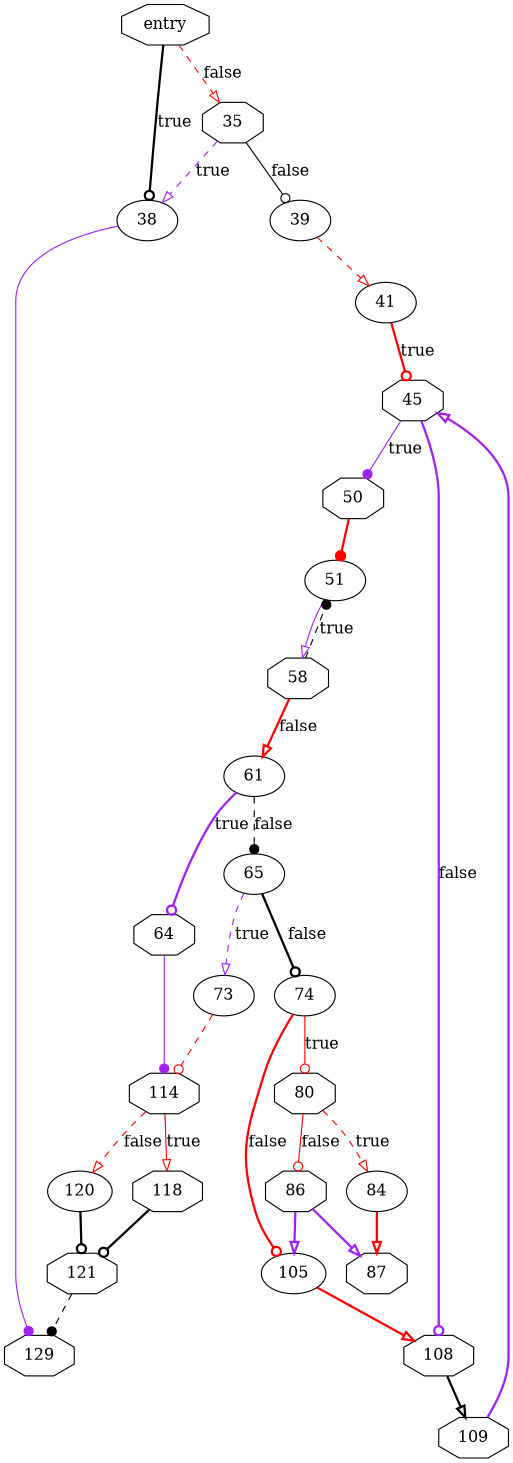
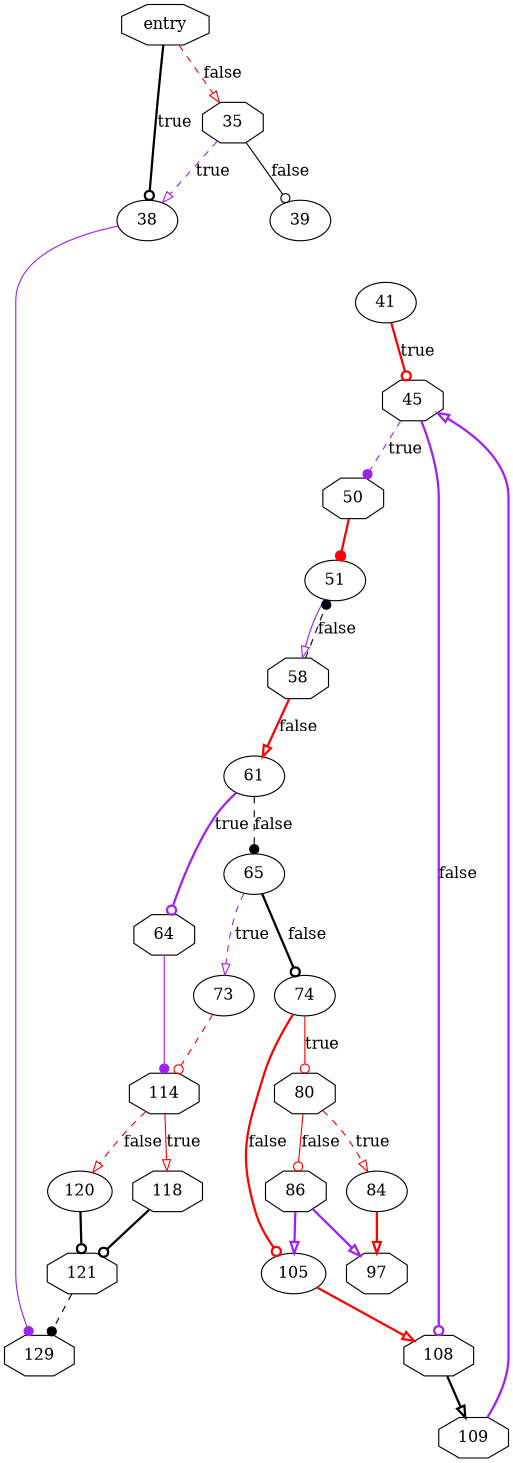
edge "39" -> "41": removed
edge "45" -> "50": style solid -> dashed
edge "58" -> "51": label "true" -> "false"
node "87": label "87" -> "97"
